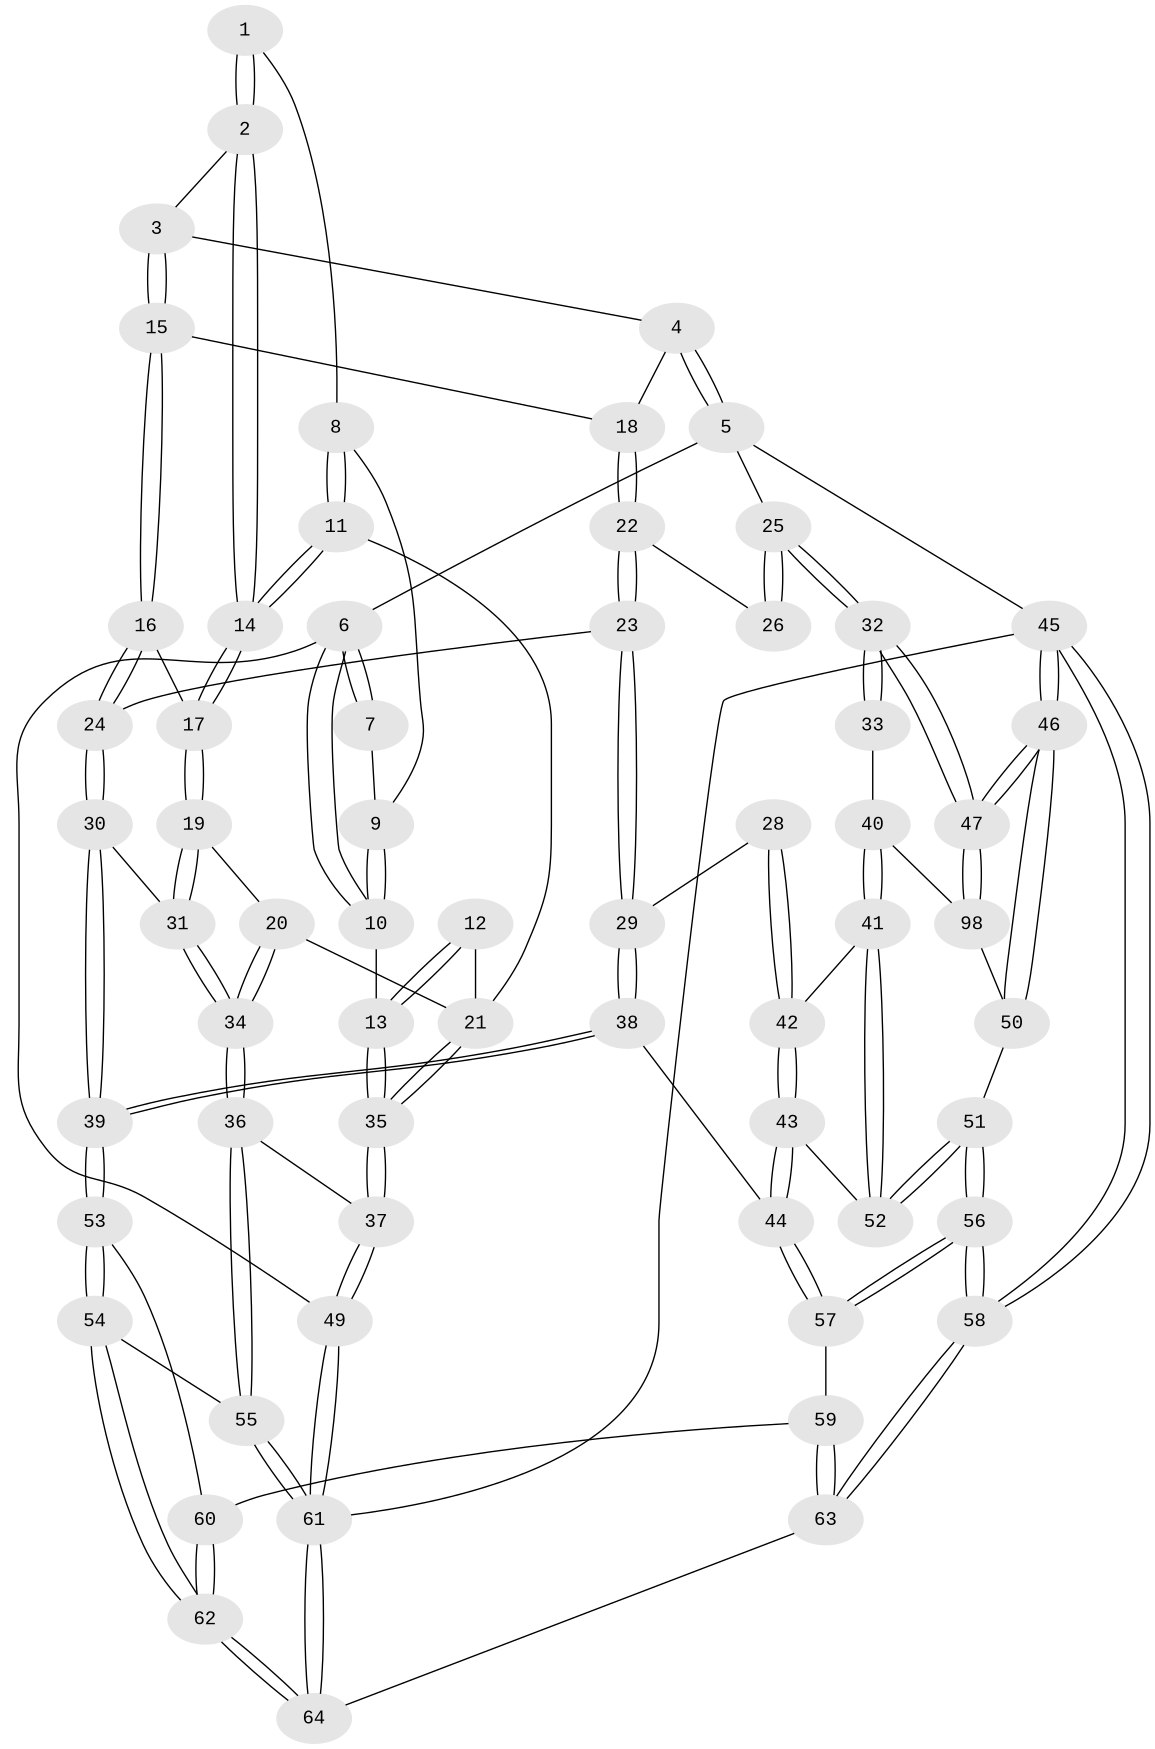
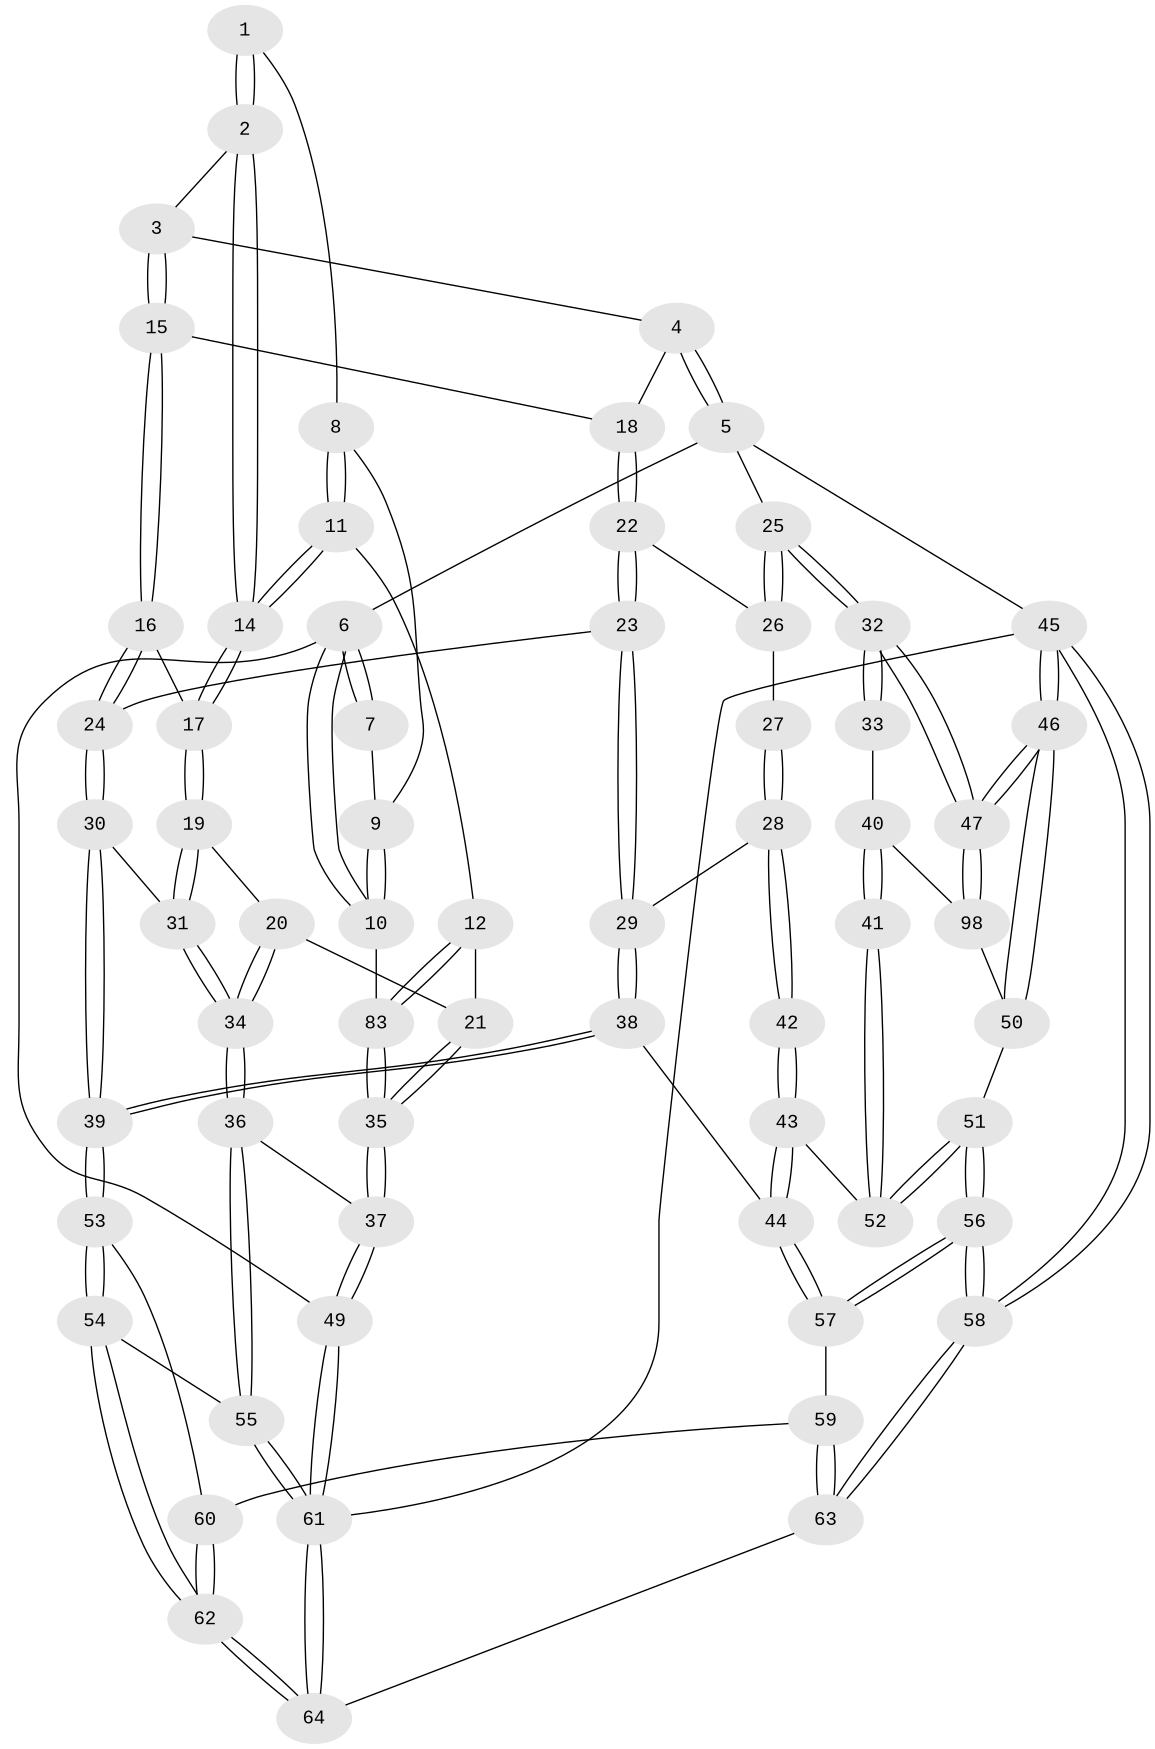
node "27": added
edge "11" -- "21": now "11" -- "12"
edge "41" -- "42": removed
node "13": label "13" -> "83"
